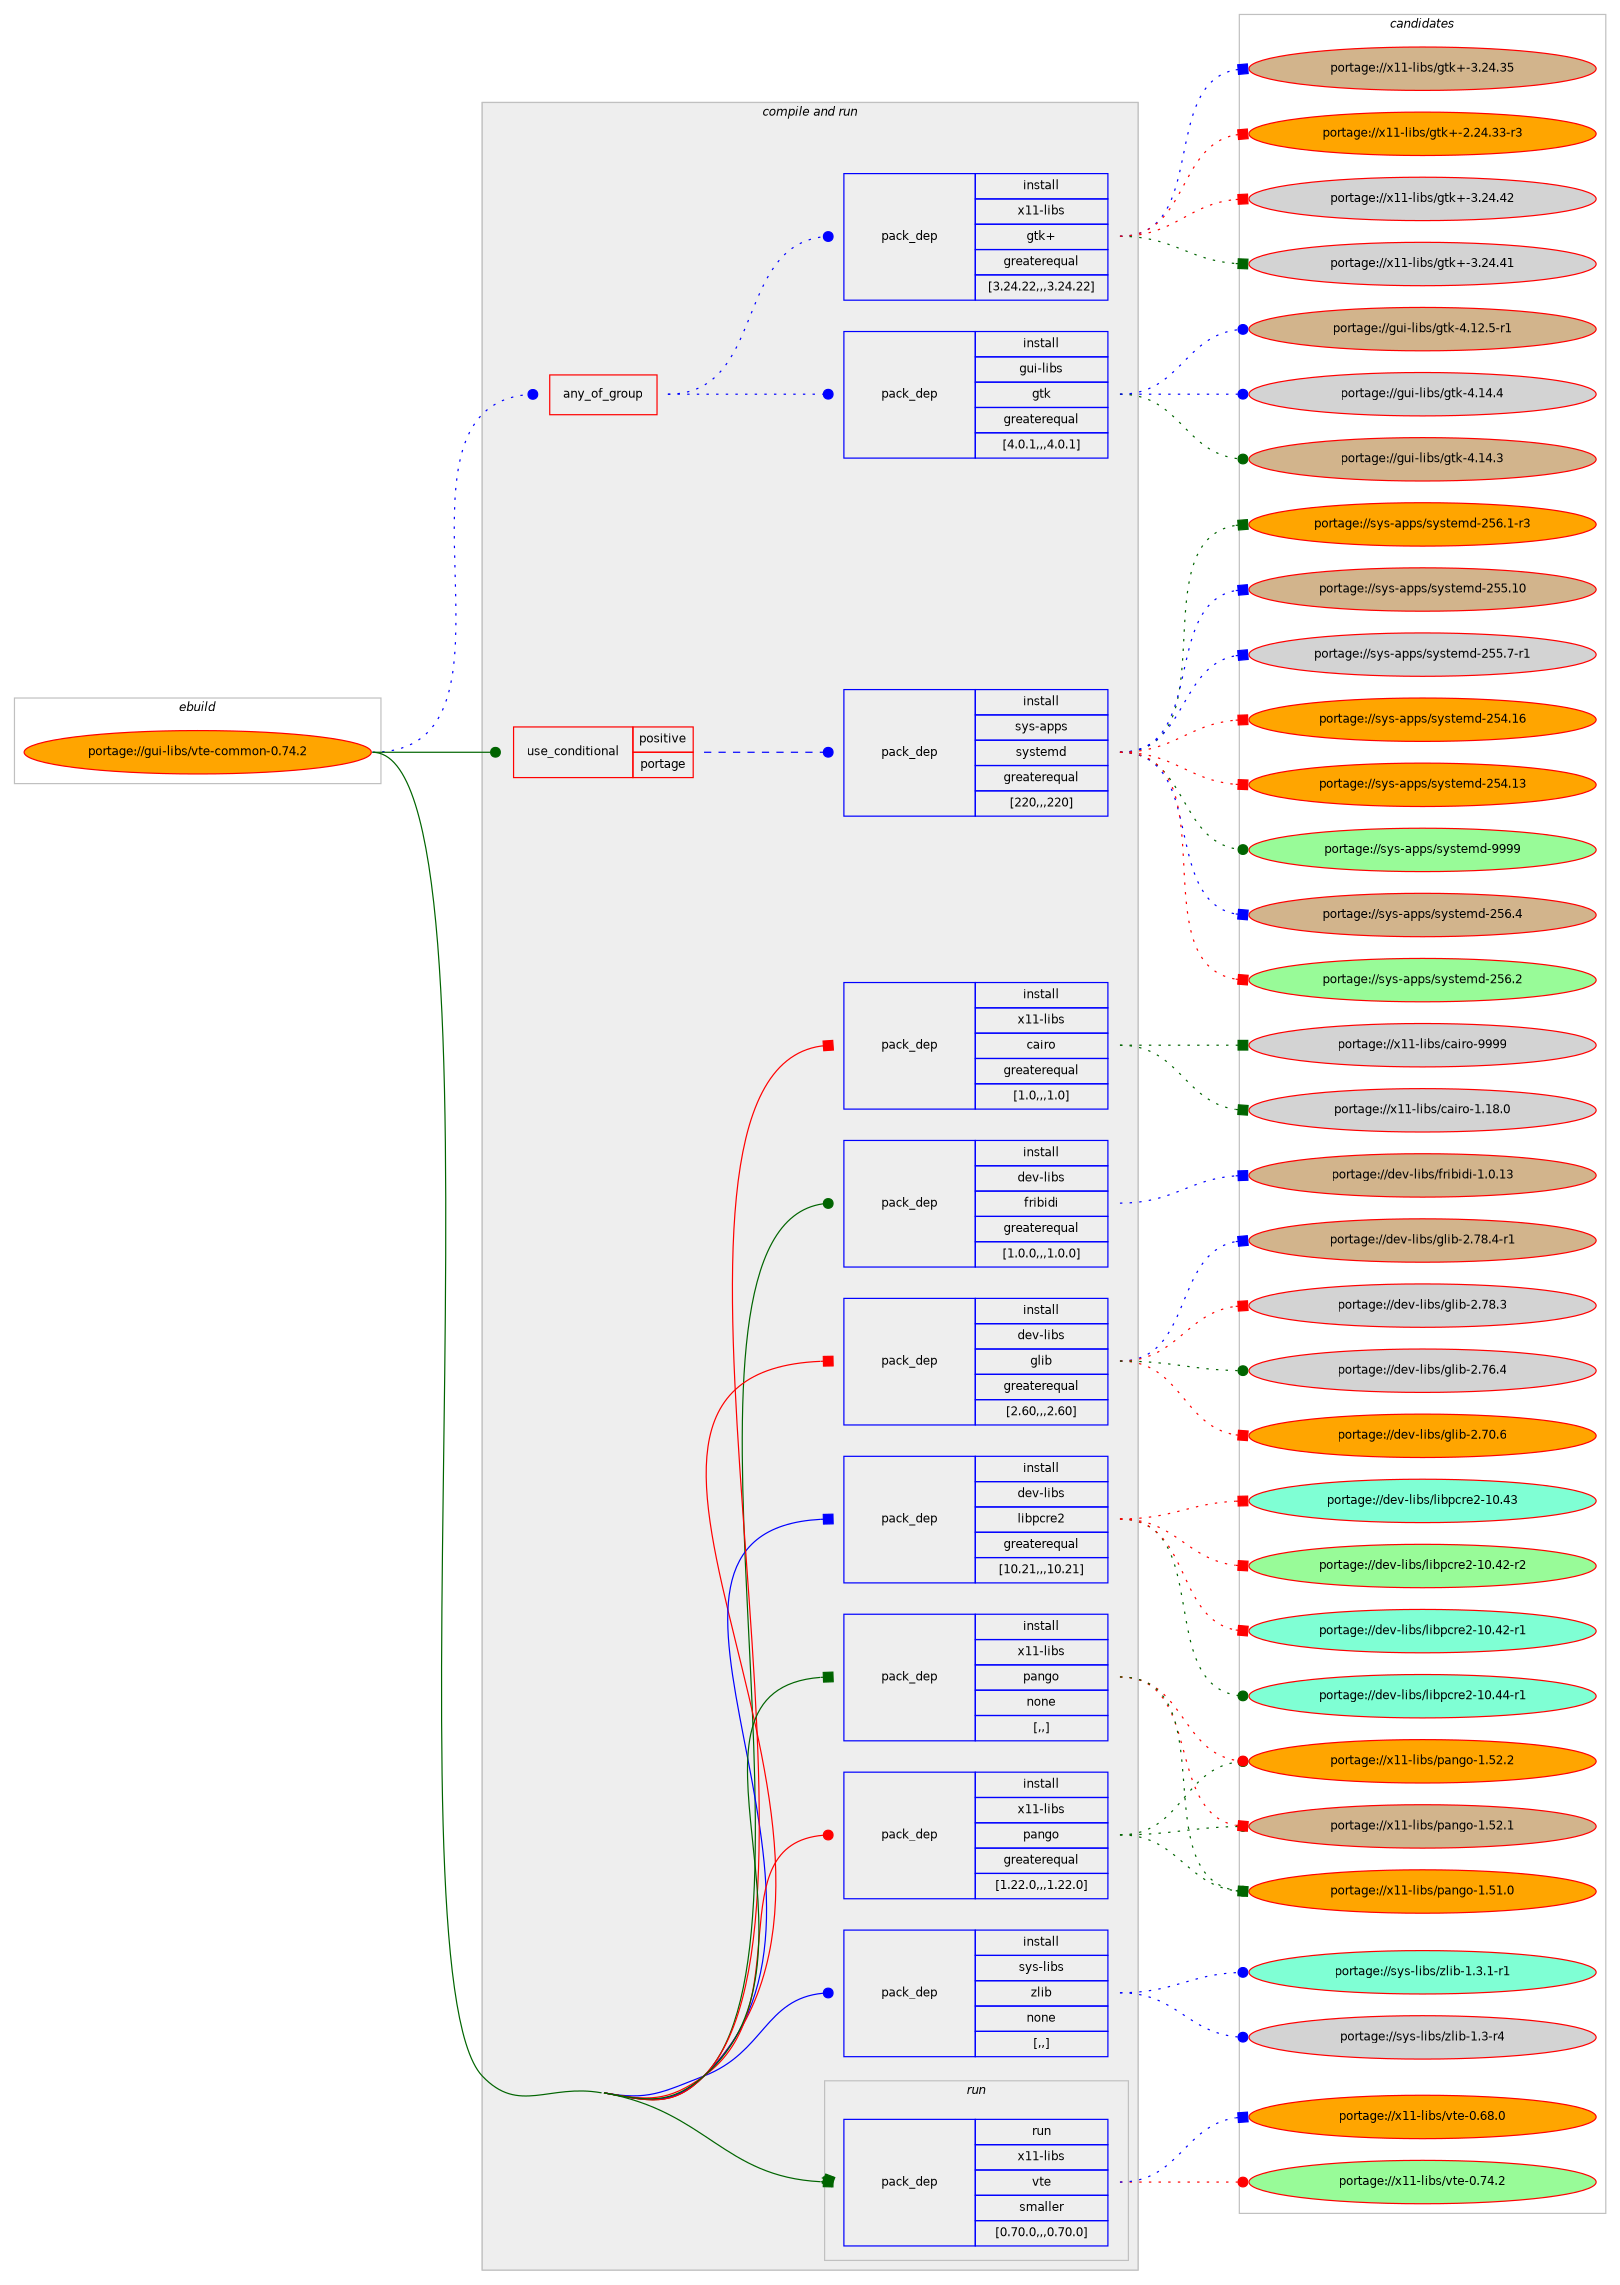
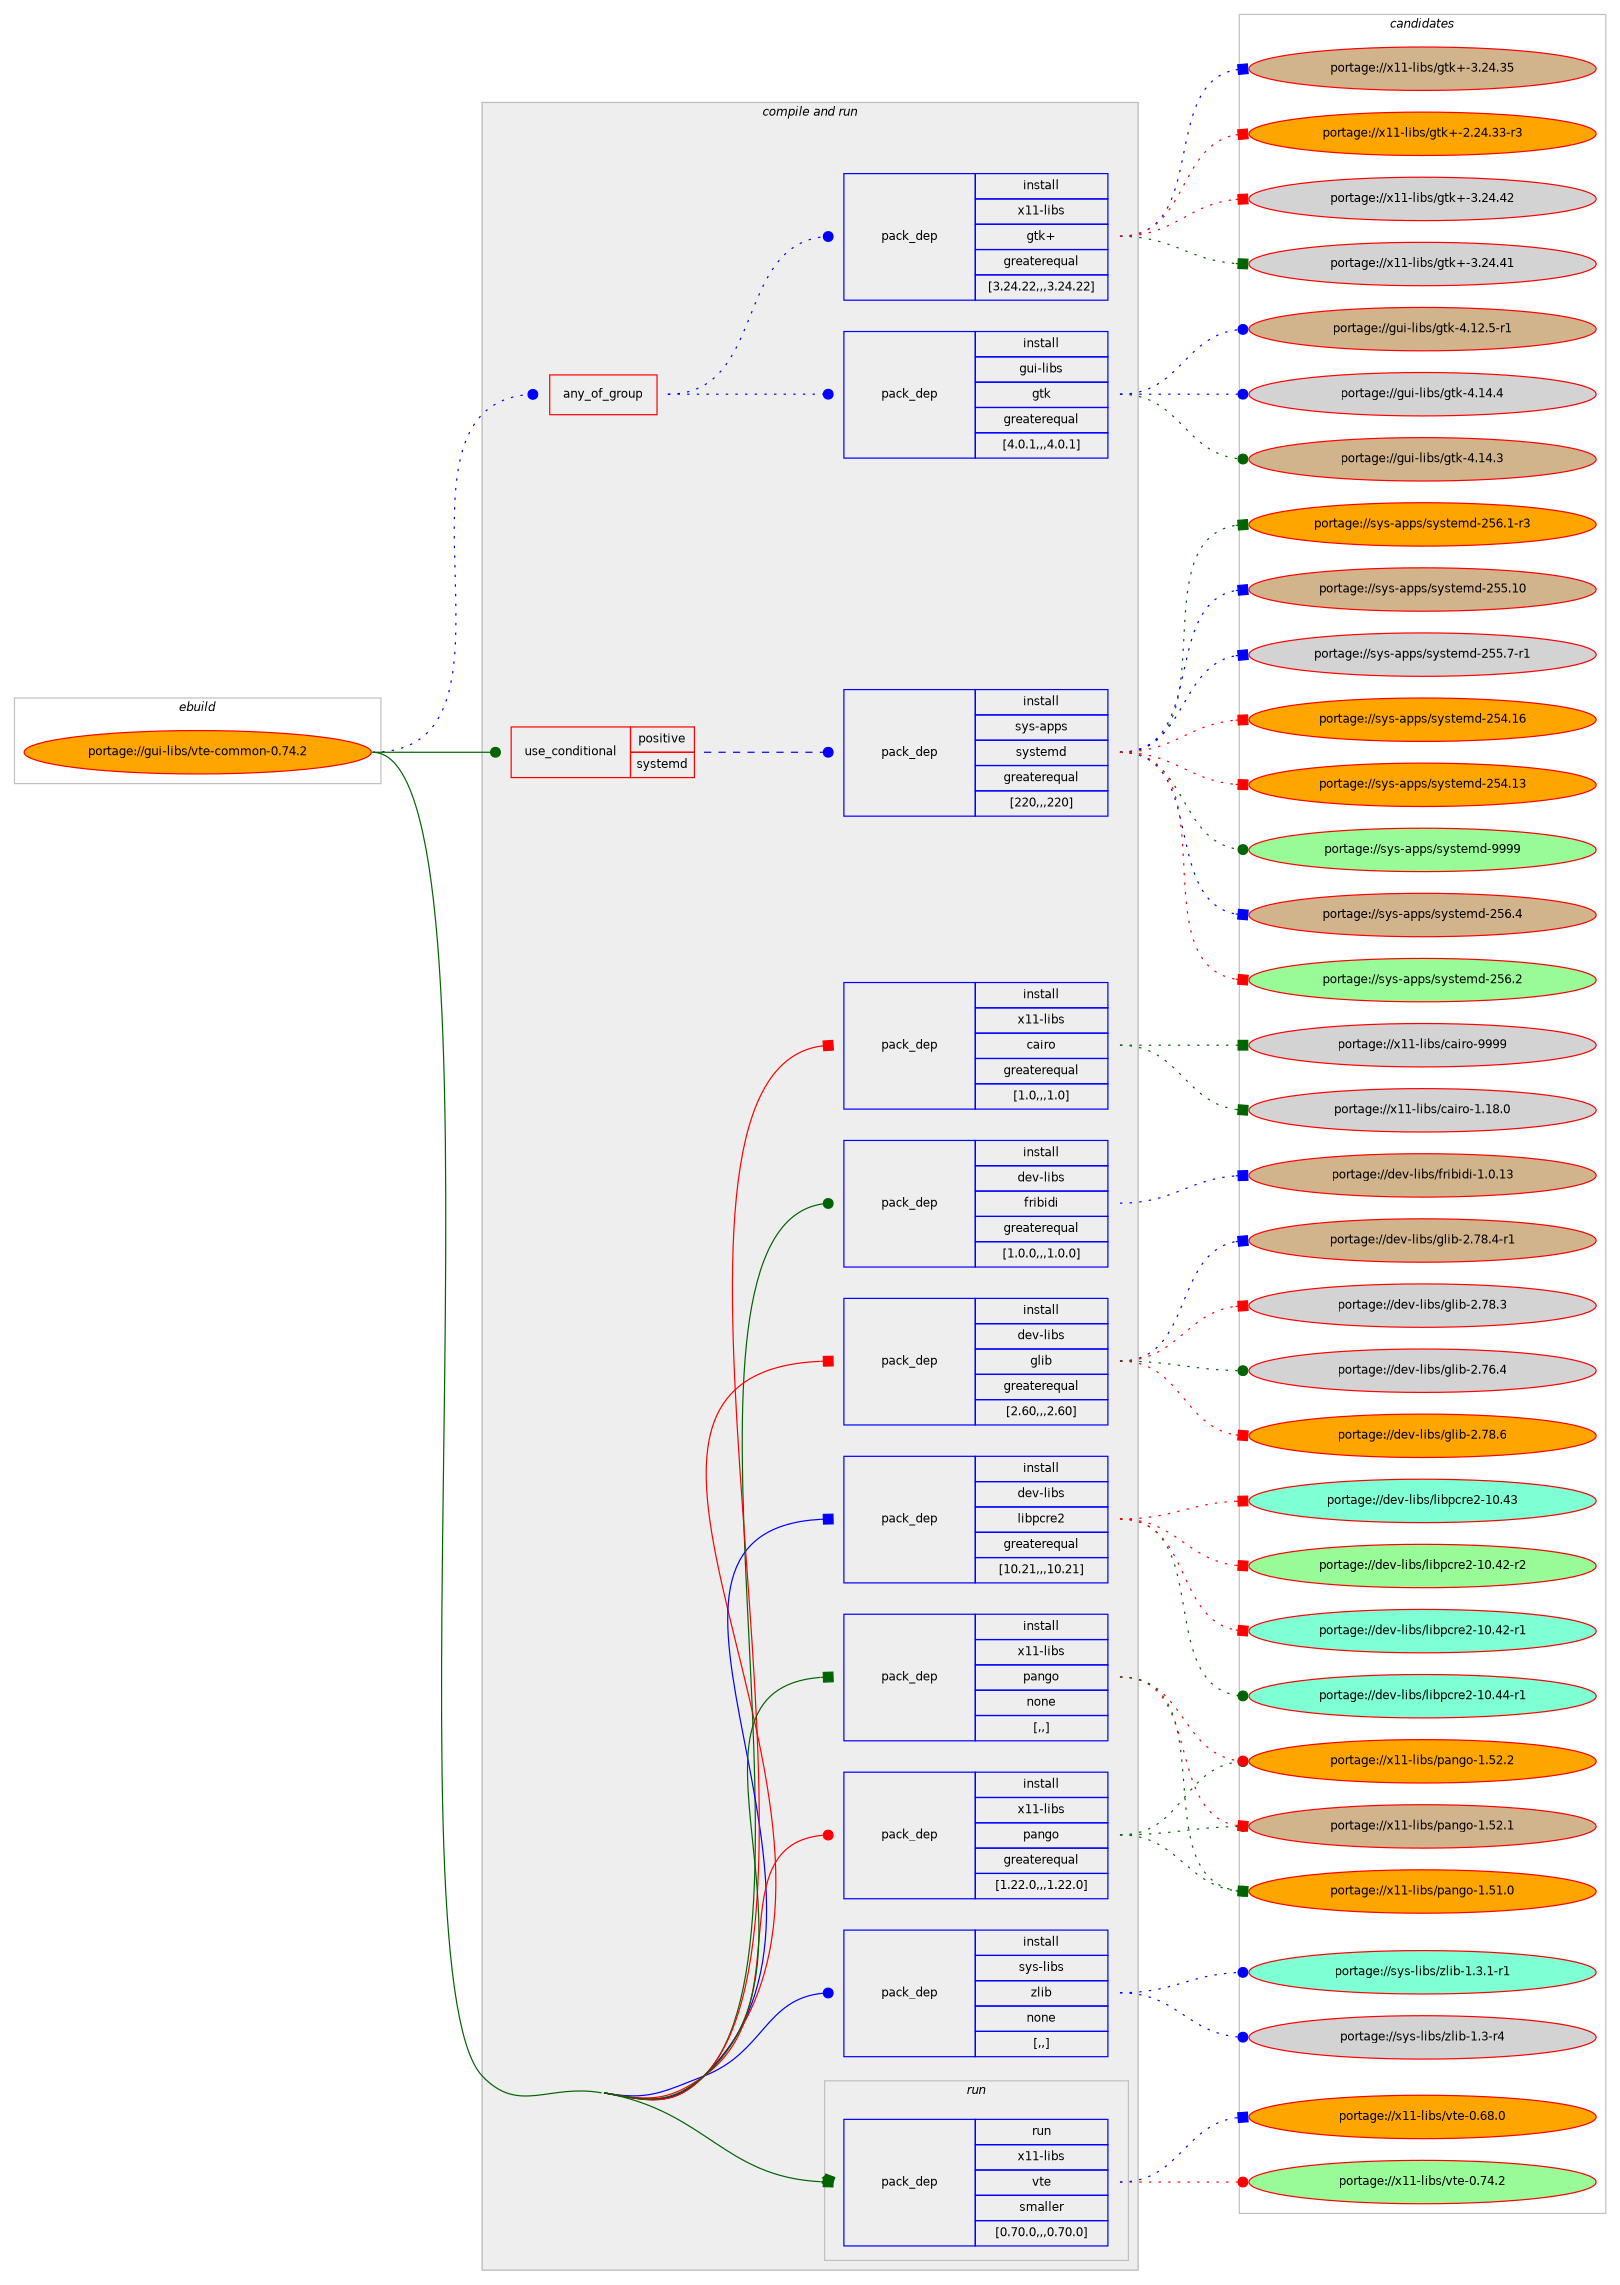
node "use_conditional": text "portage" -> "systemd"
node "portage://dev-libs/glib-2.70.6": label "portage://dev-libs/glib-2.70.6" -> "portage://dev-libs/glib-2.78.6"
